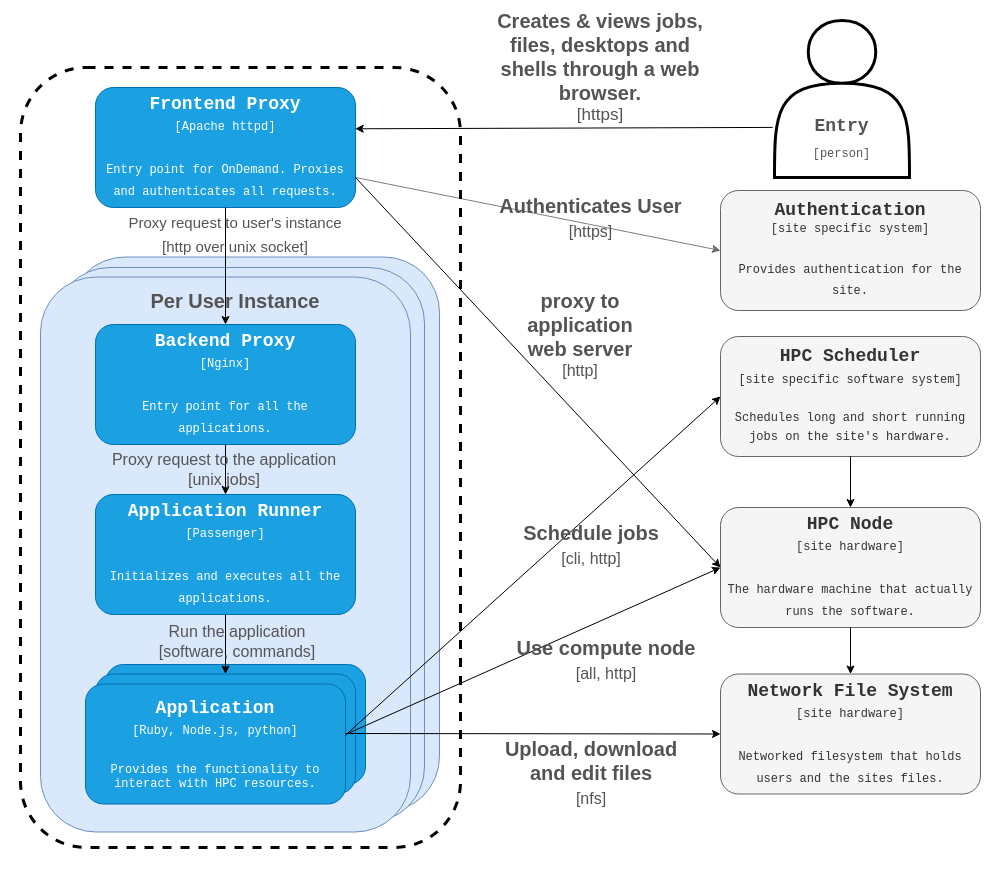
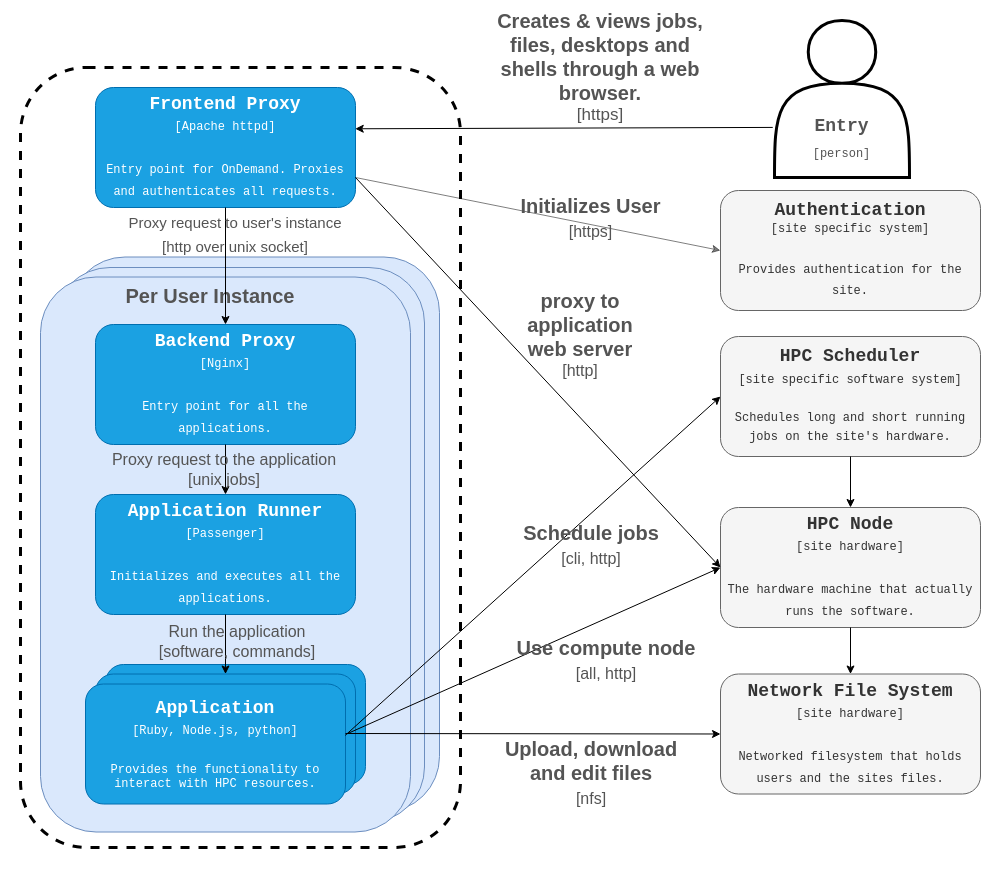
node "Authenticates User [https]": label "Authenticates User [https]" -> "Initializes User [https]"
node "Per User Instance": moved (236, 301) -> (211, 296)
